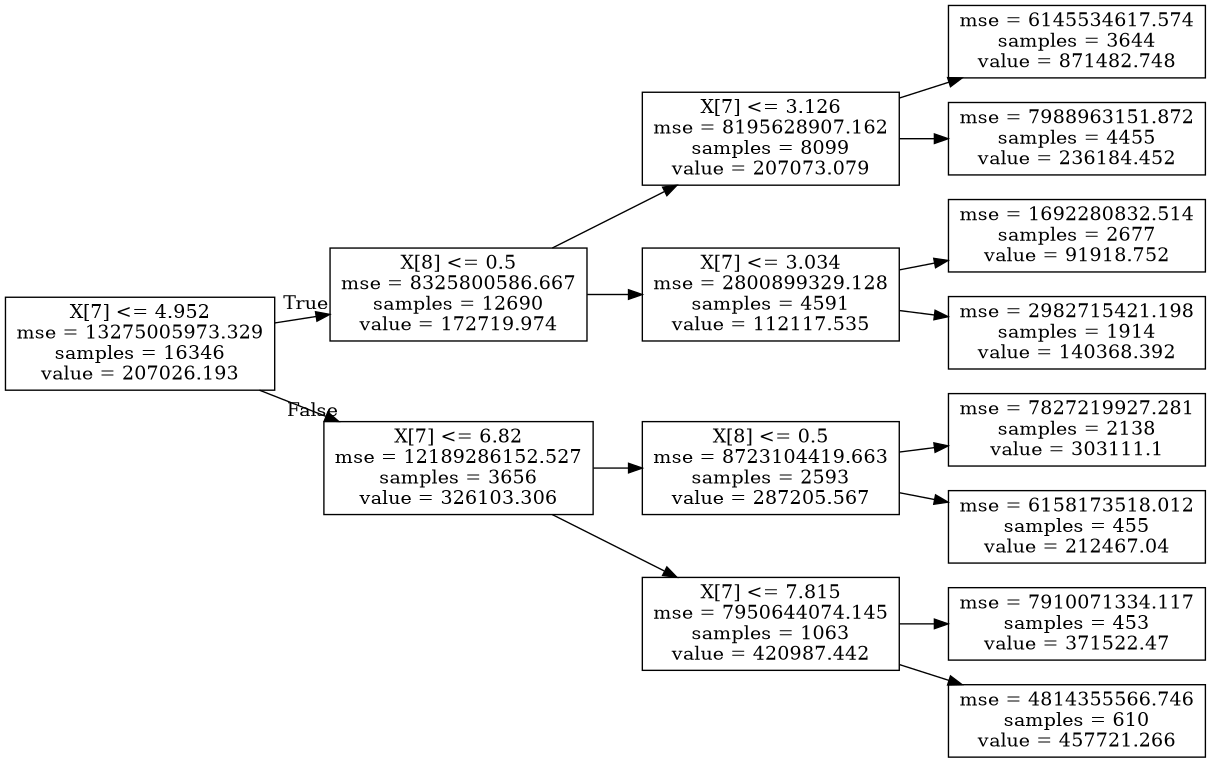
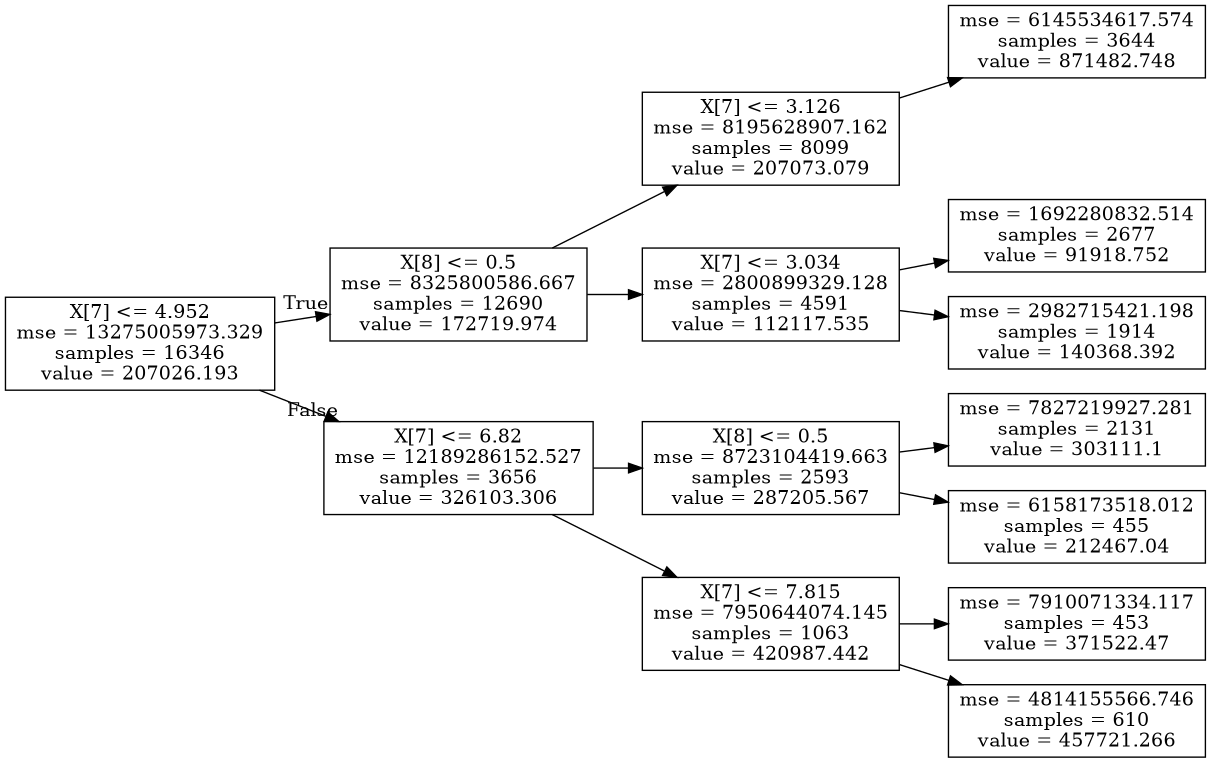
node "mse = 7988963151.872 samples = 4455 value = 236184.452": removed
node "mse = 7827219927.281 samples = 2138 value = 303111.1": label "mse = 7827219927.281 samples = 2138 value = 303111.1" -> "mse = 7827219927.281 samples = 2131 value = 303111.1"
node "mse = 4814355566.746 samples = 610 value = 457721.266": label "mse = 4814355566.746 samples = 610 value = 457721.266" -> "mse = 4814155566.746 samples = 610 value = 457721.266"
